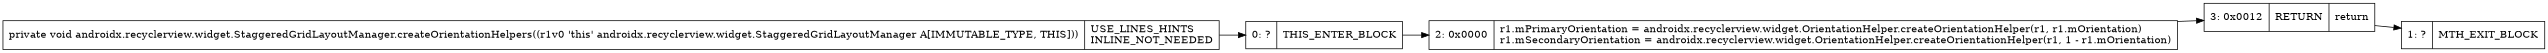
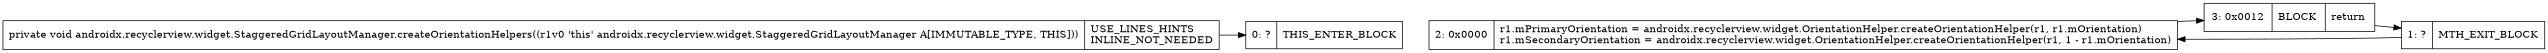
node "3: 0x0012": text "RETURN" -> "BLOCK"
edge "0: ?" -> "2: 0x0000": now "1: ?" -> "2: 0x0000"
